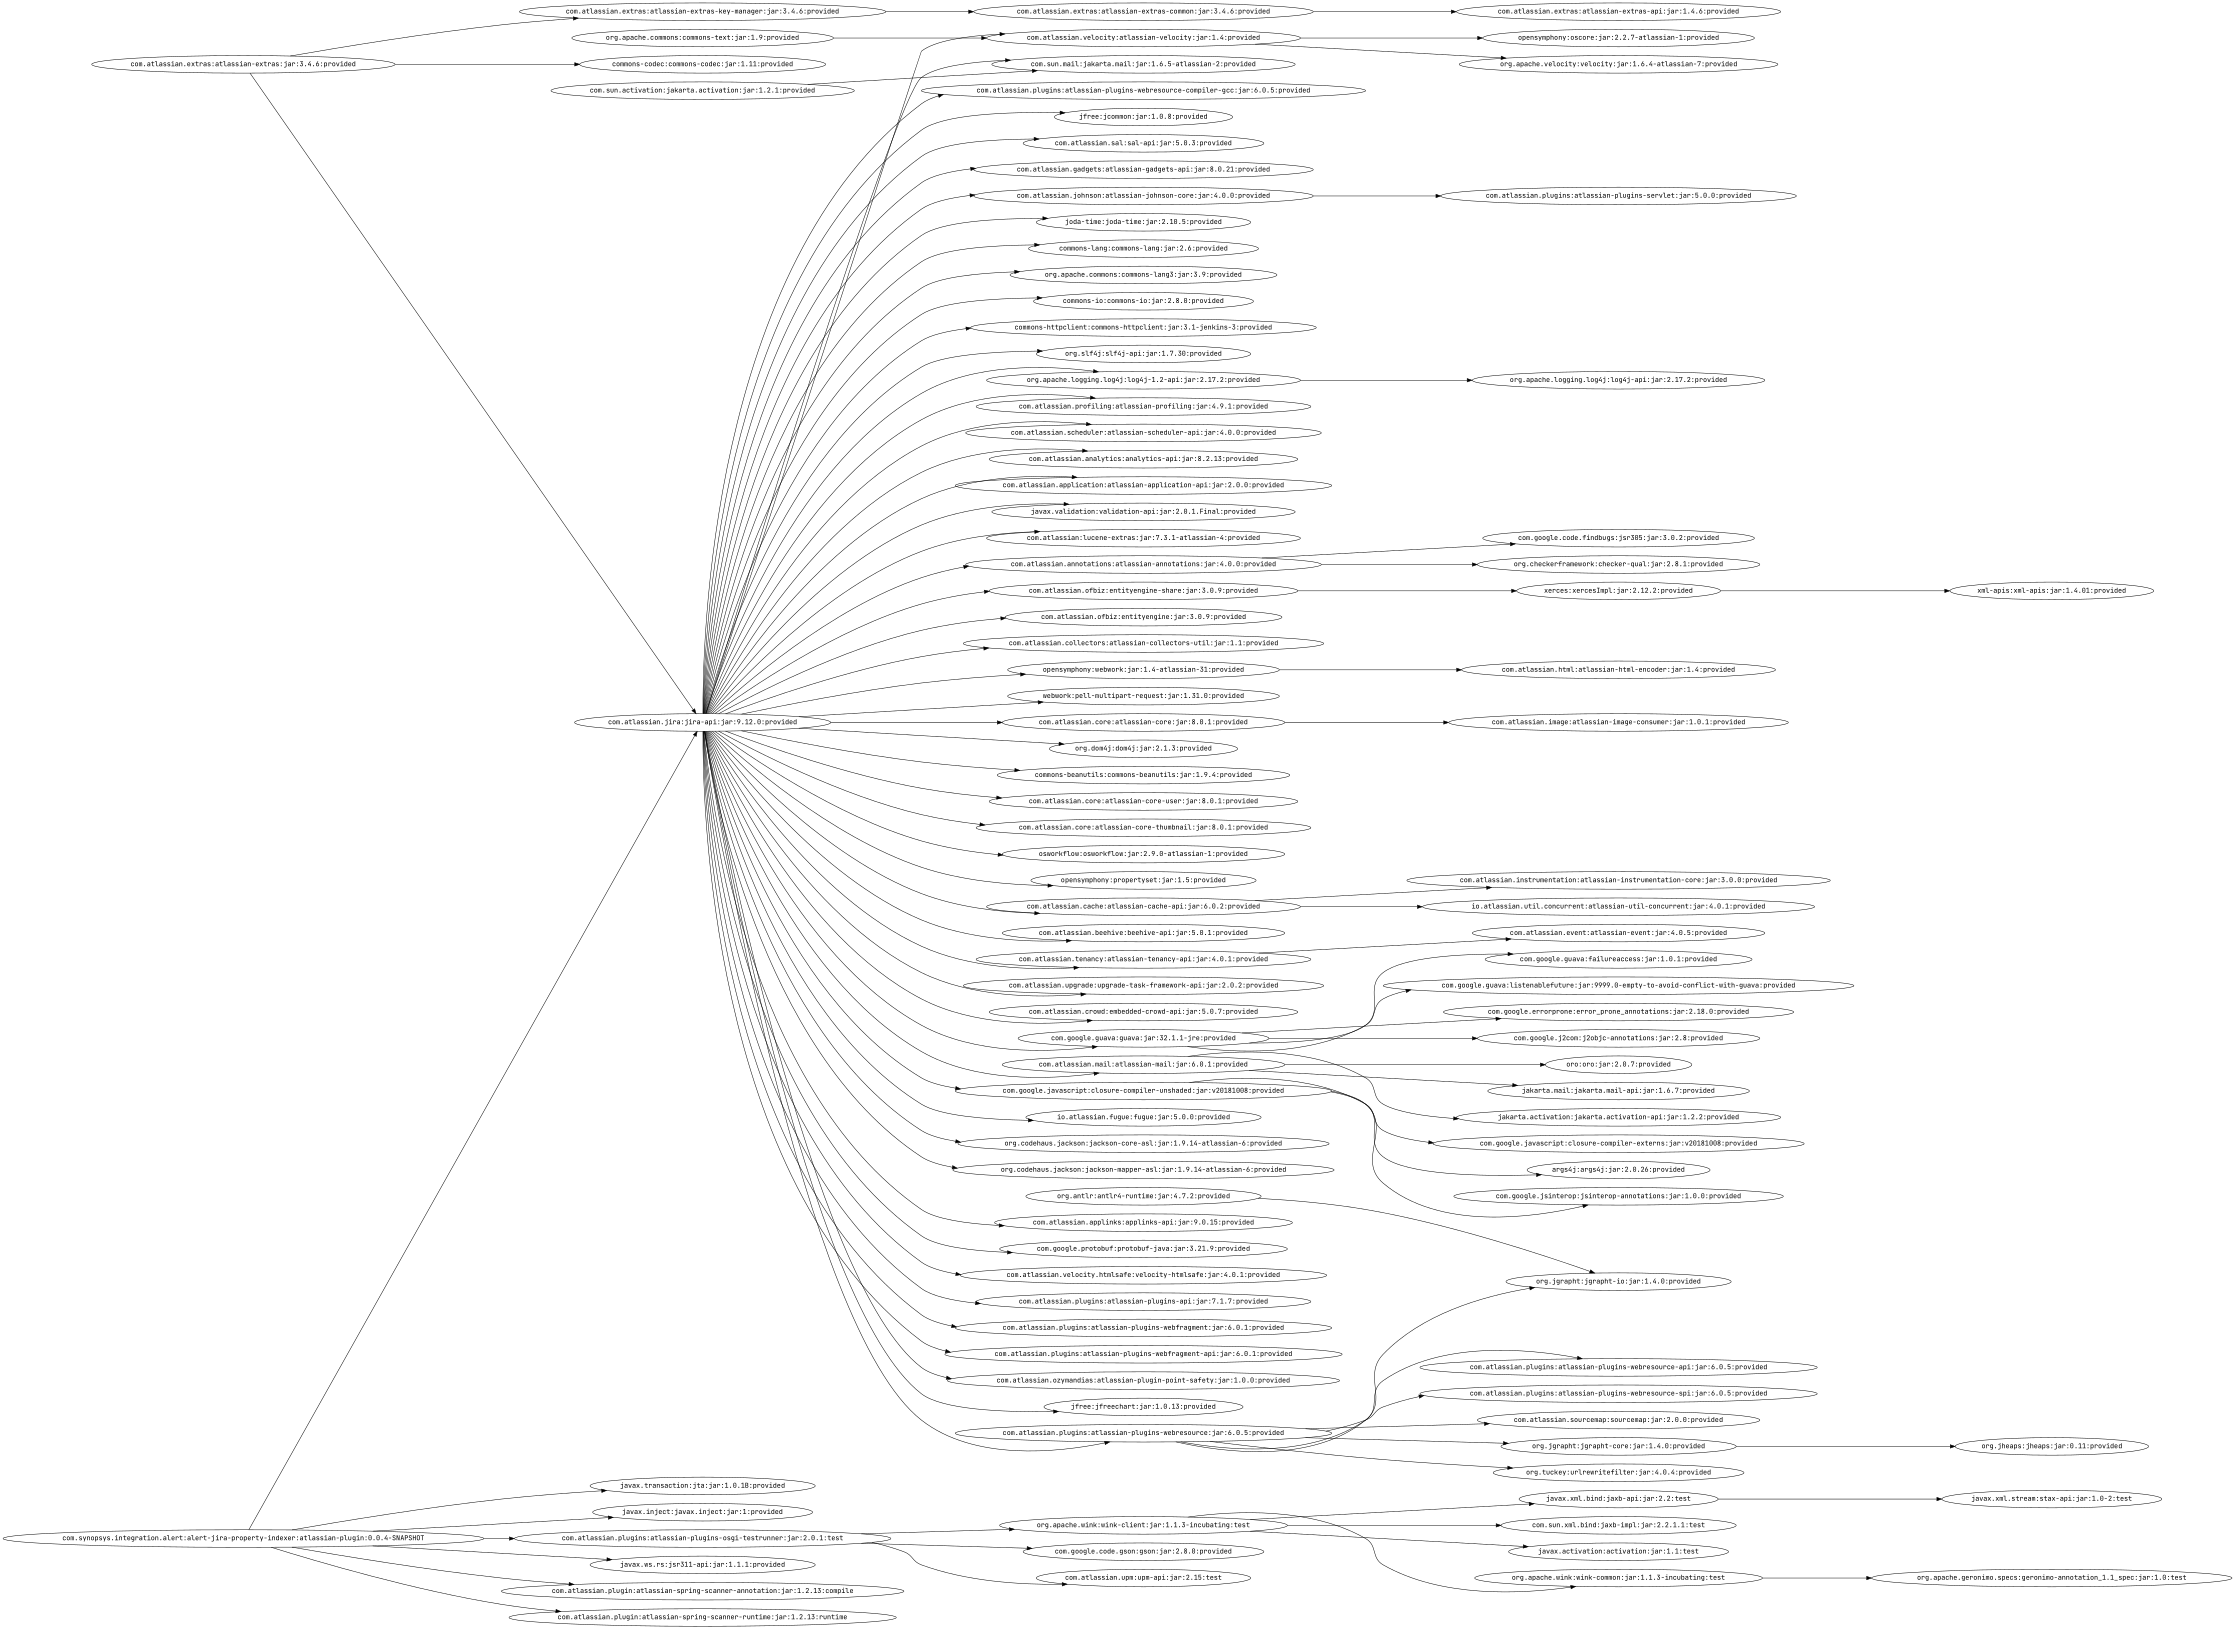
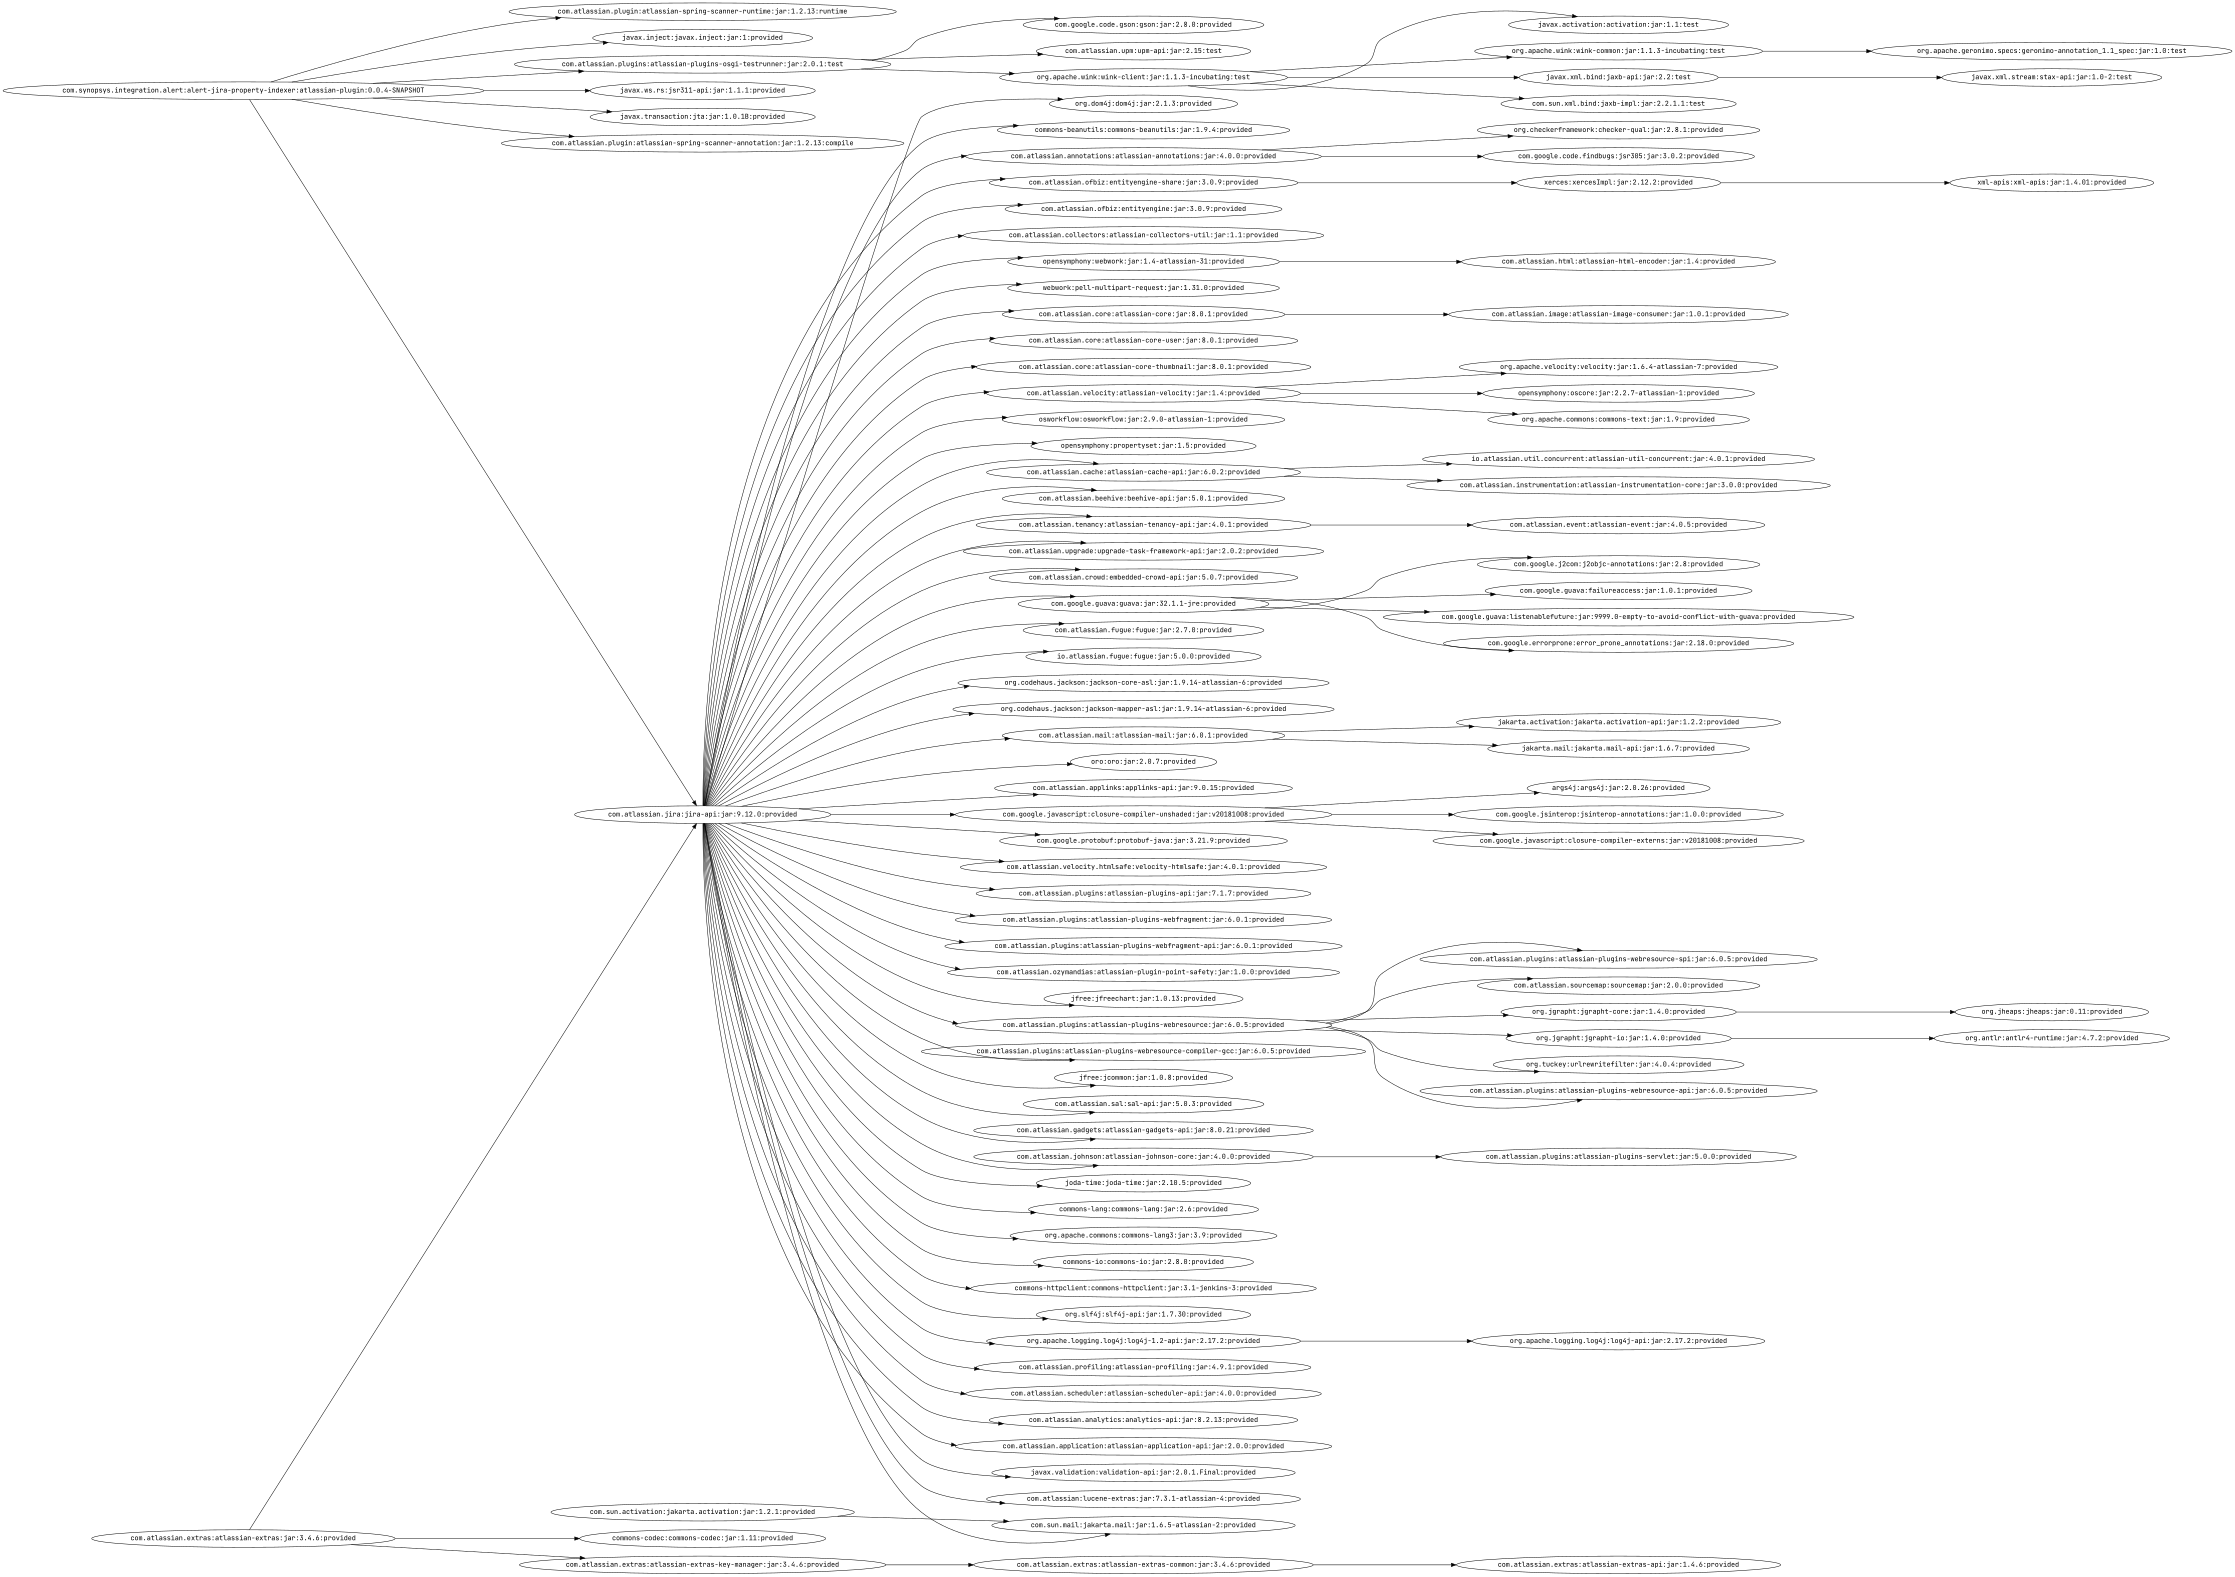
edge "org.apache.commons:commons-text:jar:1.9:provided" -> "com.atlassian.velocity:atlassian-velocity:jar:1.4:provided": reversed
node "com.atlassian.fugue:fugue:jar:2.7.0:provided": added
edge "com.atlassian.mail:atlassian-mail:jar:6.0.1:provided" -> "oro:oro:jar:2.0.7:provided": now "com.atlassian.jira:jira-api:jar:9.12.0:provided" -> "oro:oro:jar:2.0.7:provided"
edge "org.antlr:antlr4-runtime:jar:4.7.2:provided" -> "org.jgrapht:jgrapht-io:jar:1.4.0:provided": reversed
